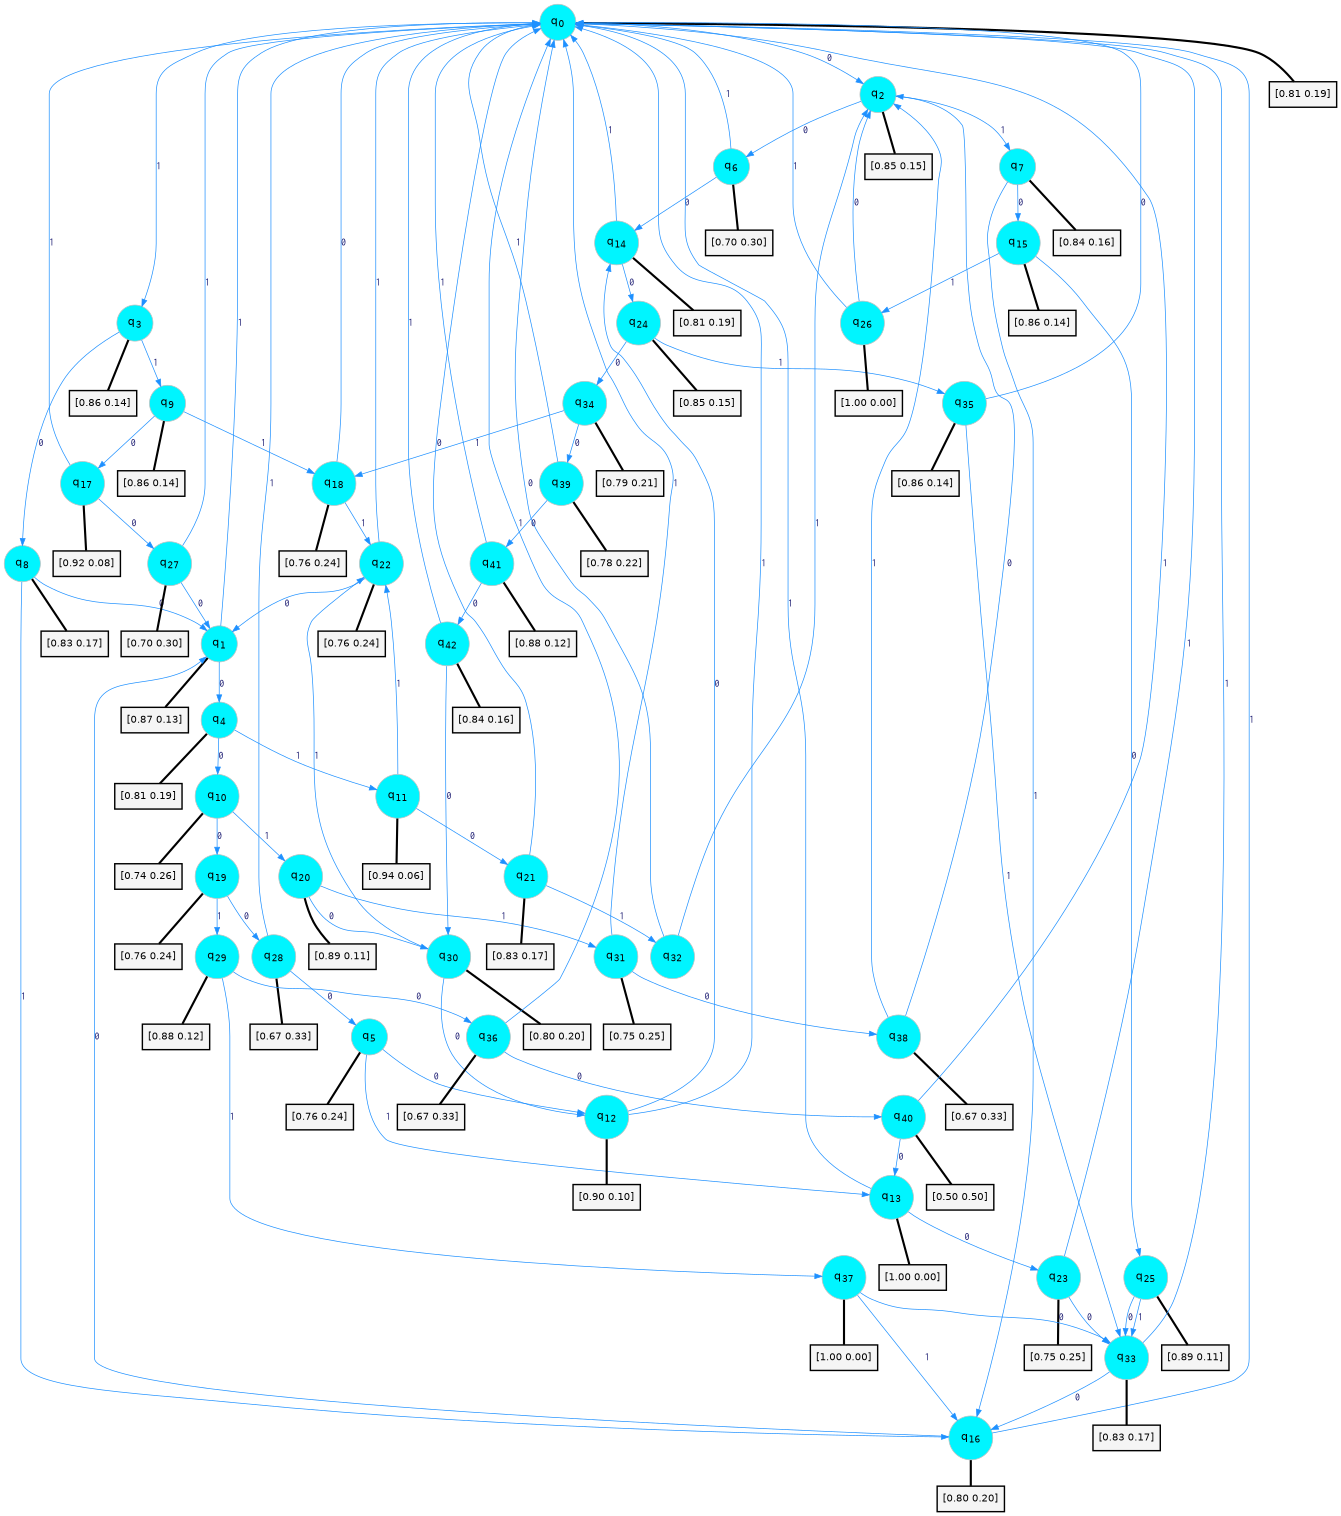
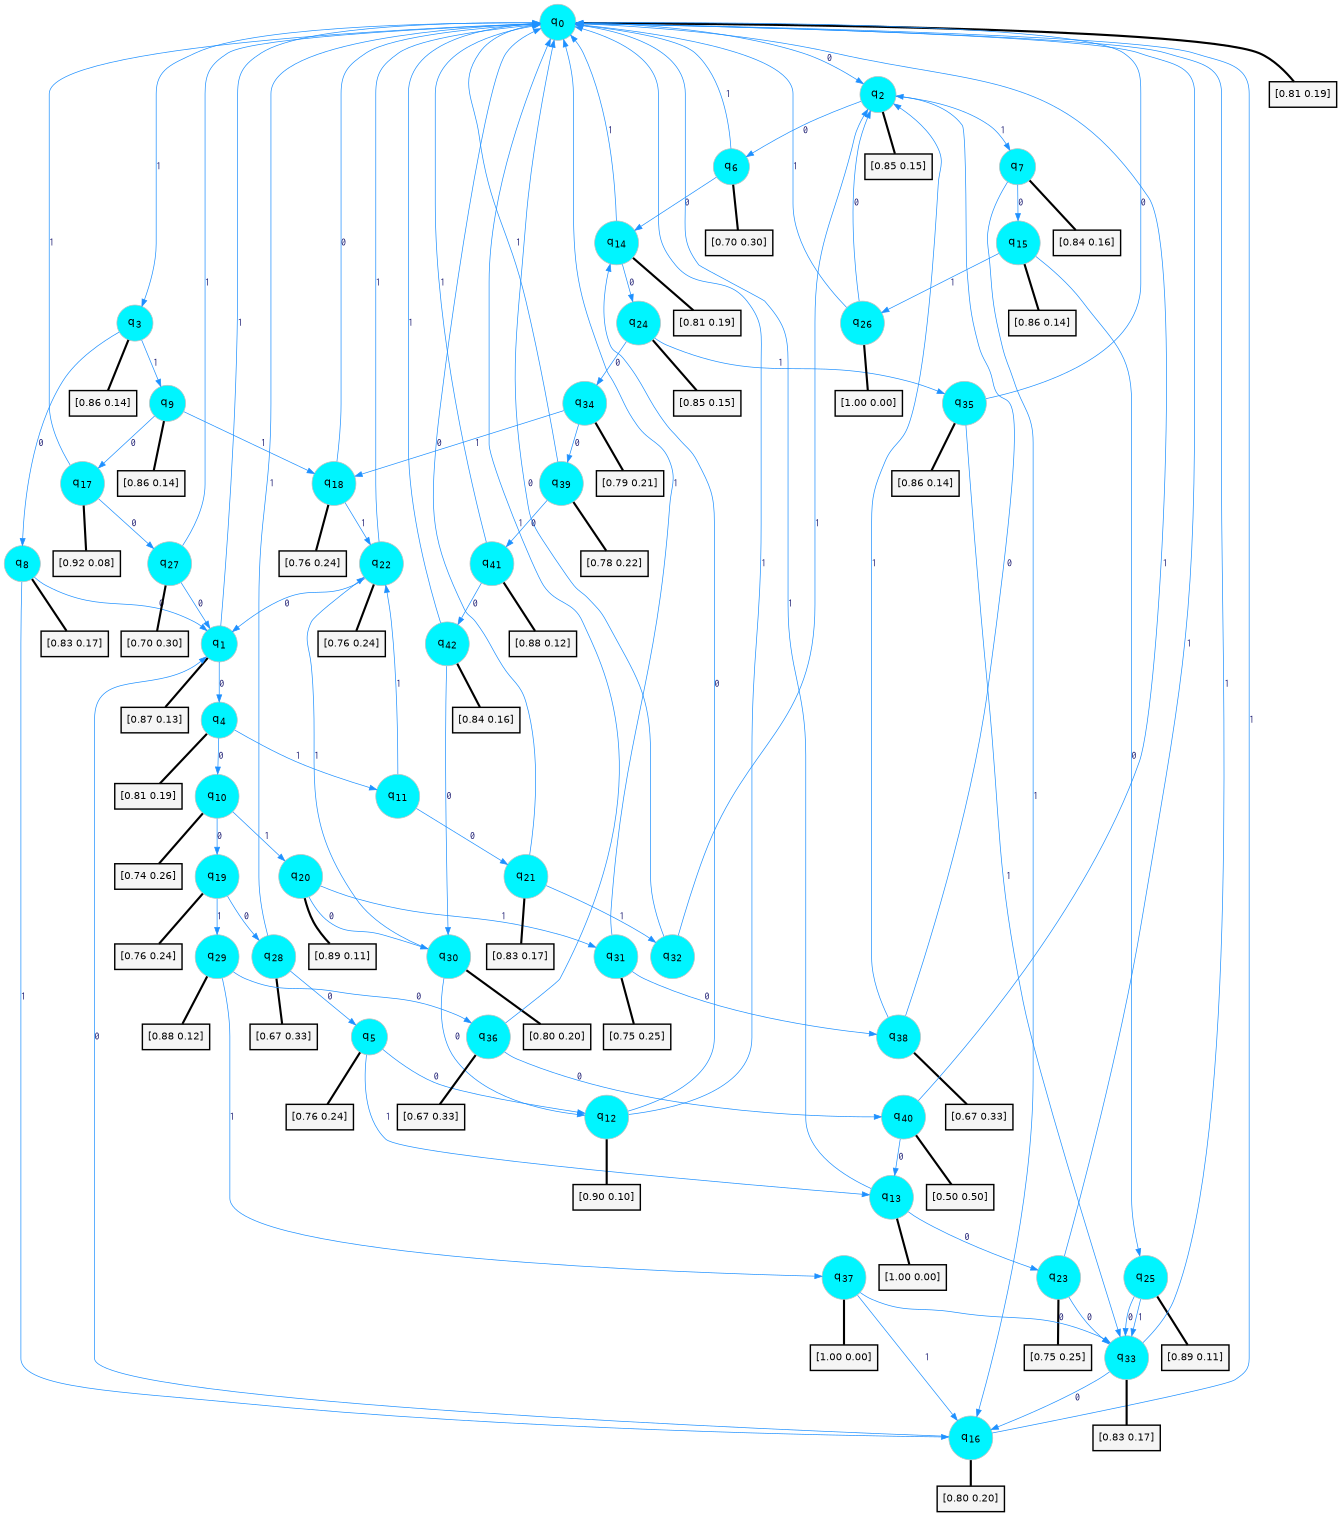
node "[0.94 0.06]": removed
